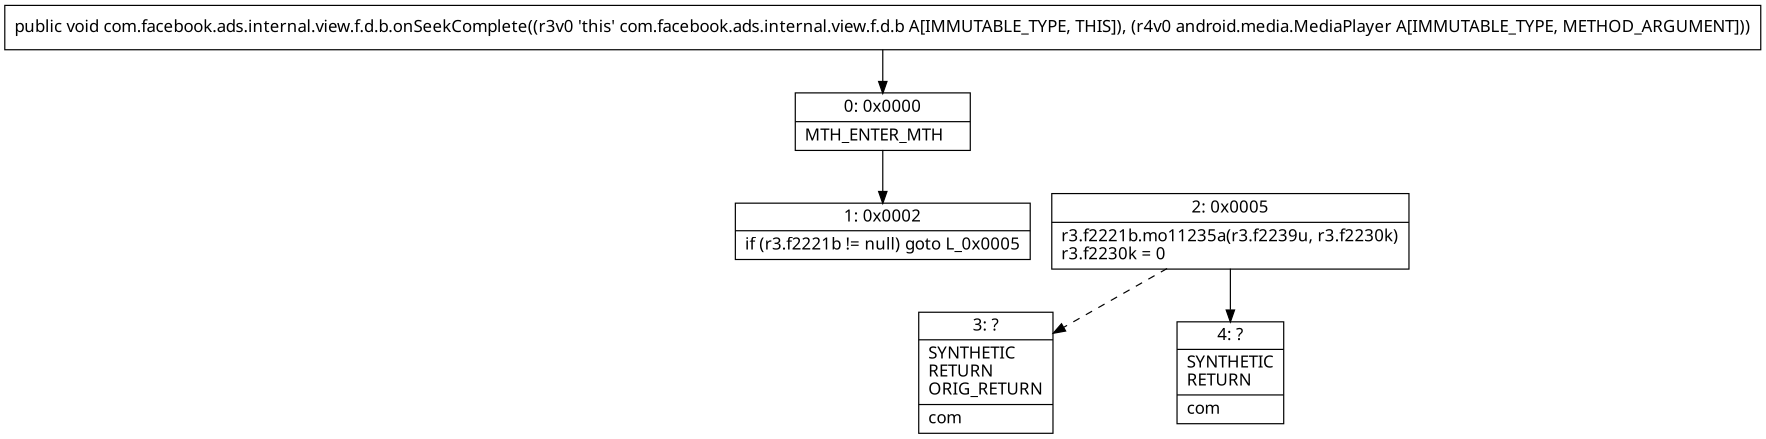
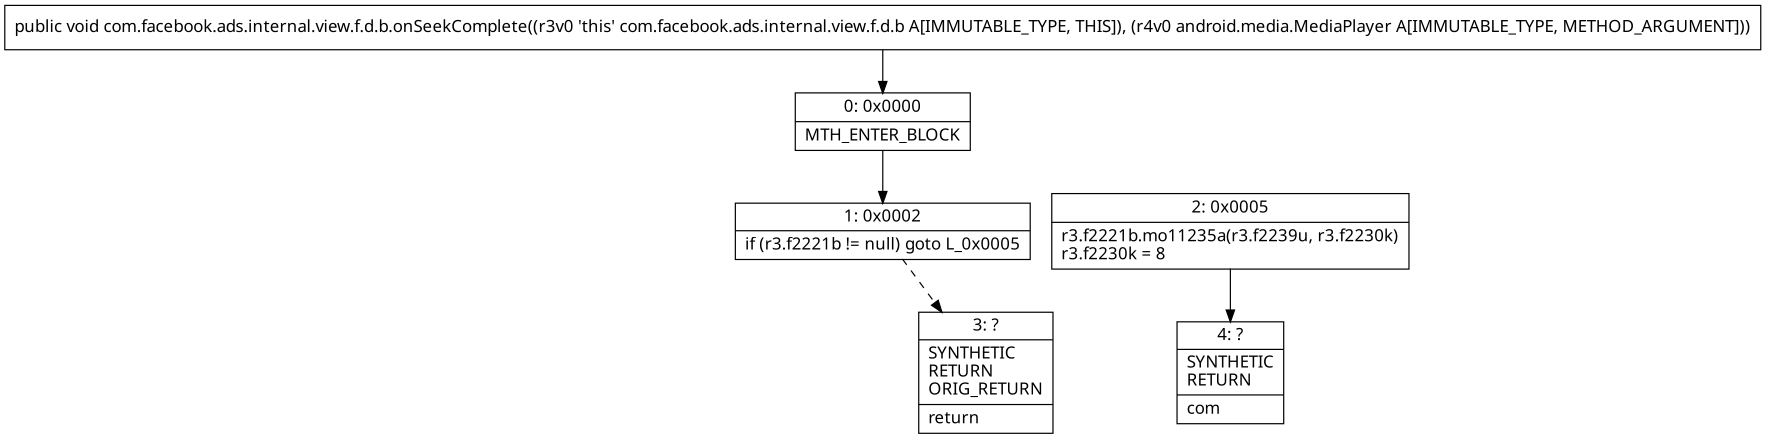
node "0: 0x0000": text "MTH_ENTER_MTH" -> "MTH_ENTER_BLOCK"
node "2: 0x0005": text "r3.f2230k = 0" -> "r3.f2230k = 8"
edge "2: 0x0005" -> "3: ?": now "1: 0x0002" -> "3: ?"
node "3: ?": text "com" -> "return"
